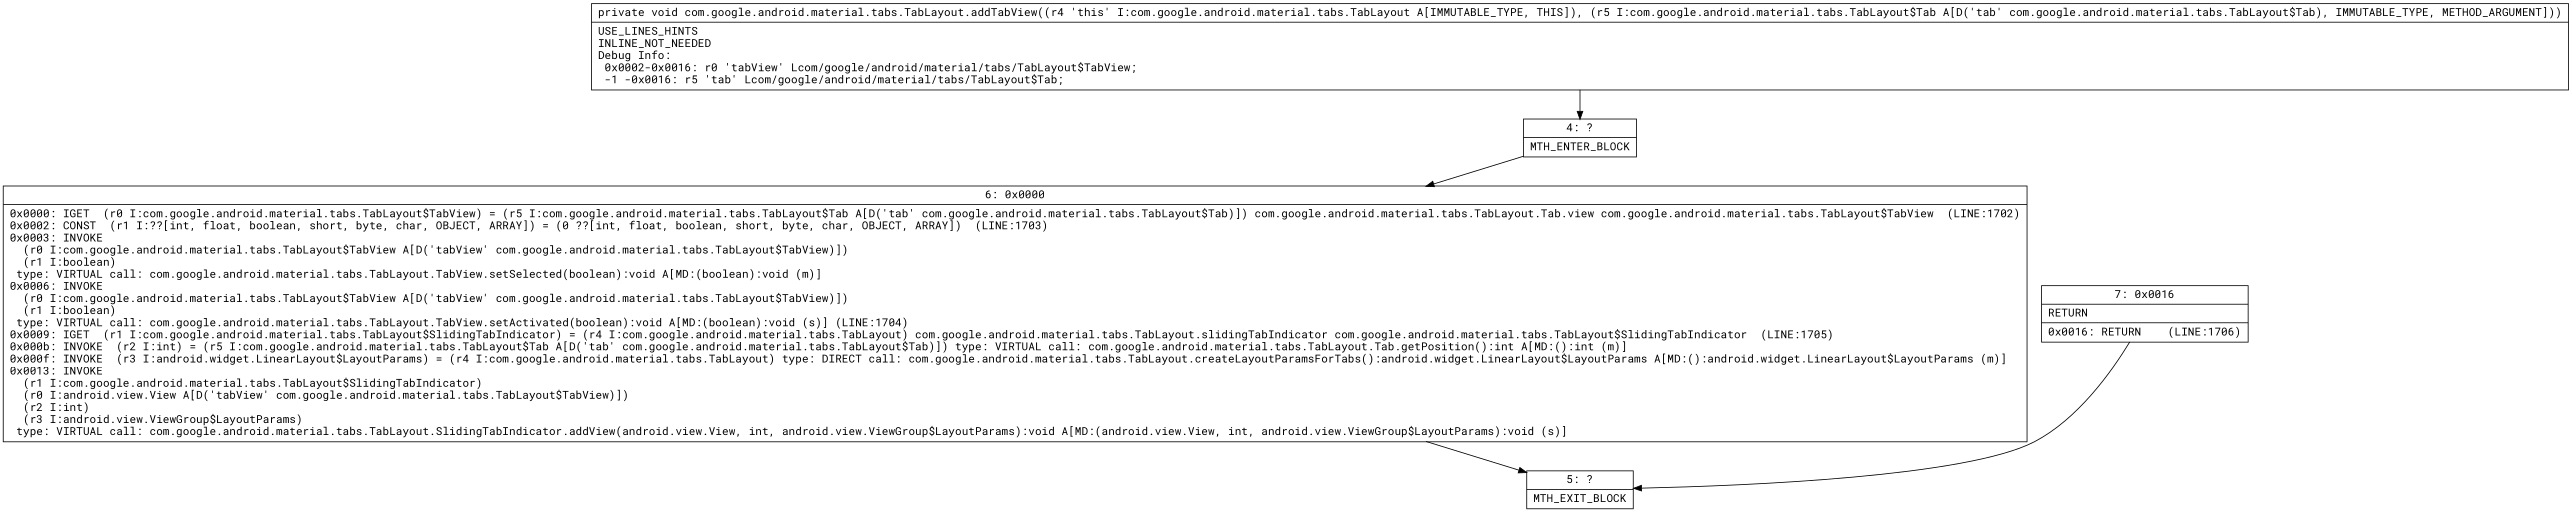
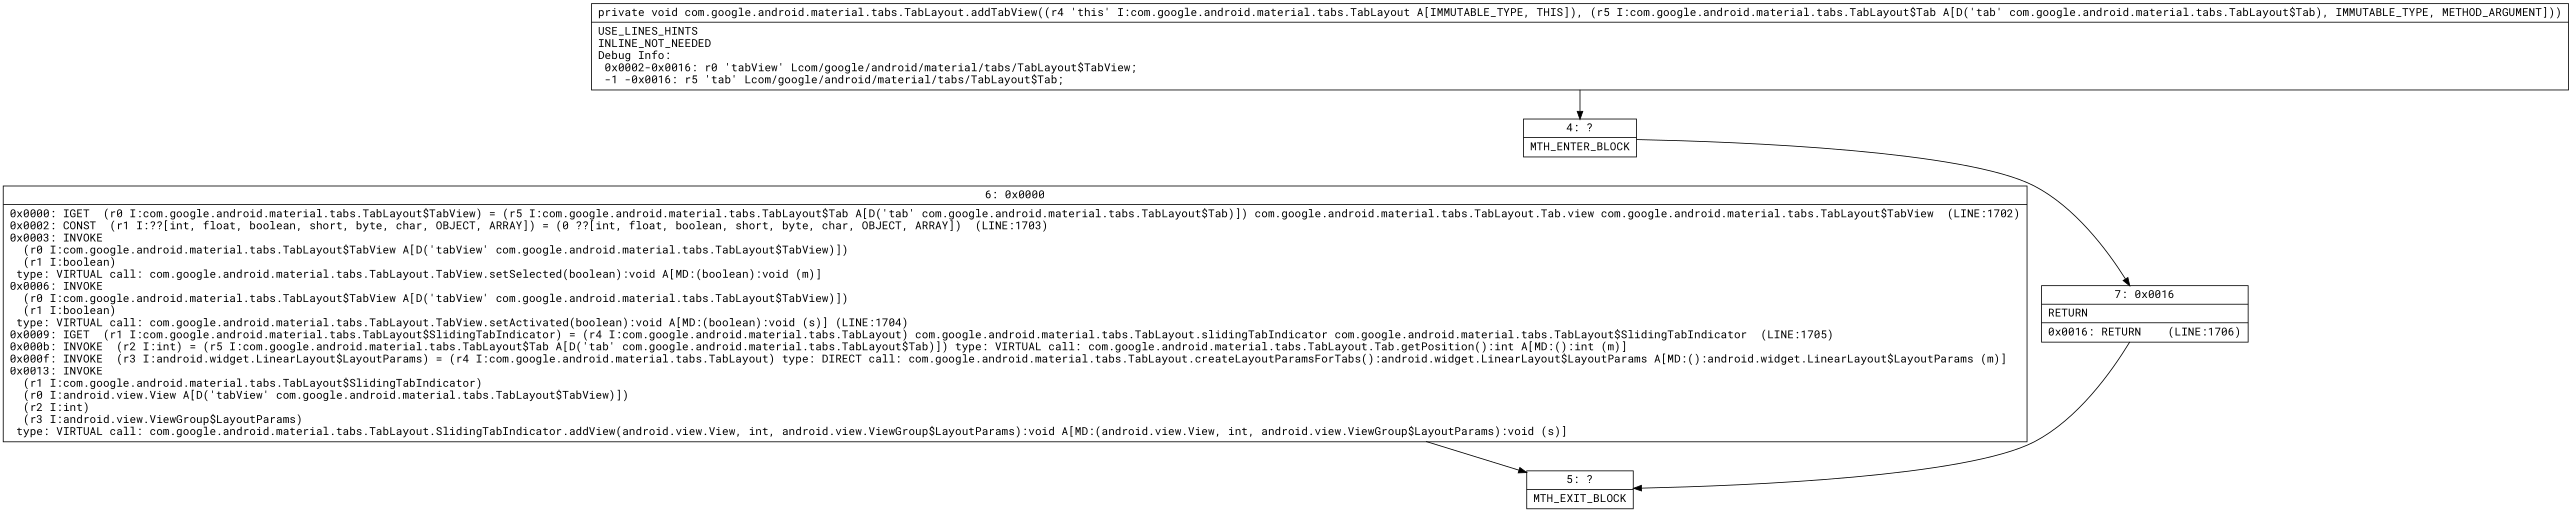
edge "4: ?" -> "6: 0x0000": now "4: ?" -> "7: 0x0016"
